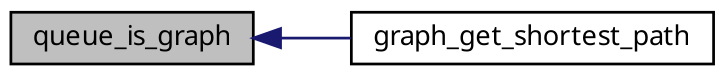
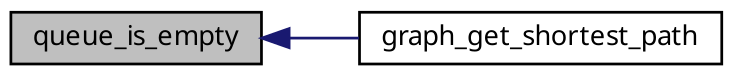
node "queue_is_graph": label "queue_is_graph" -> "queue_is_empty"
